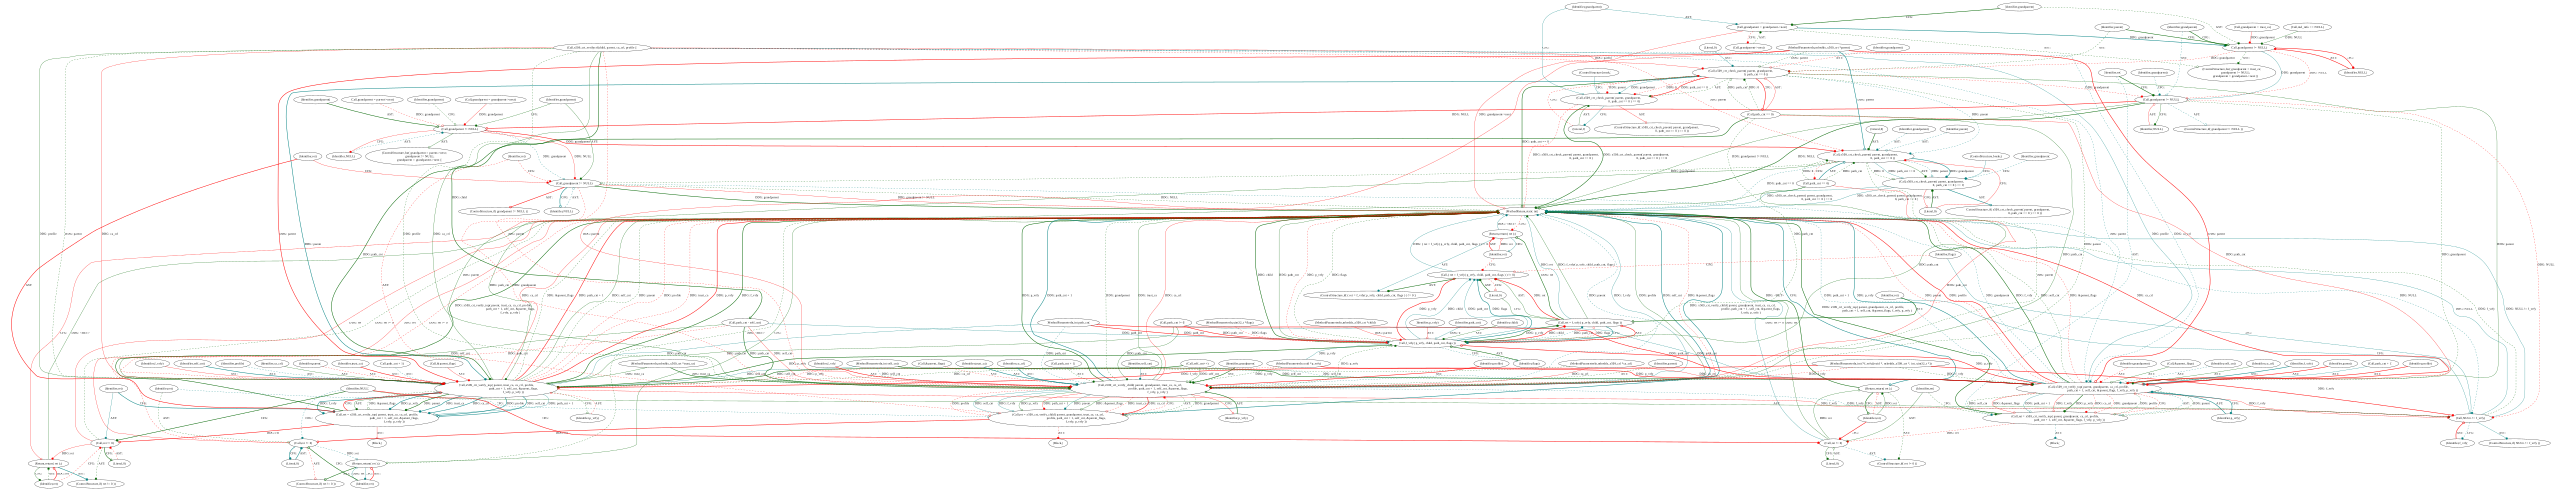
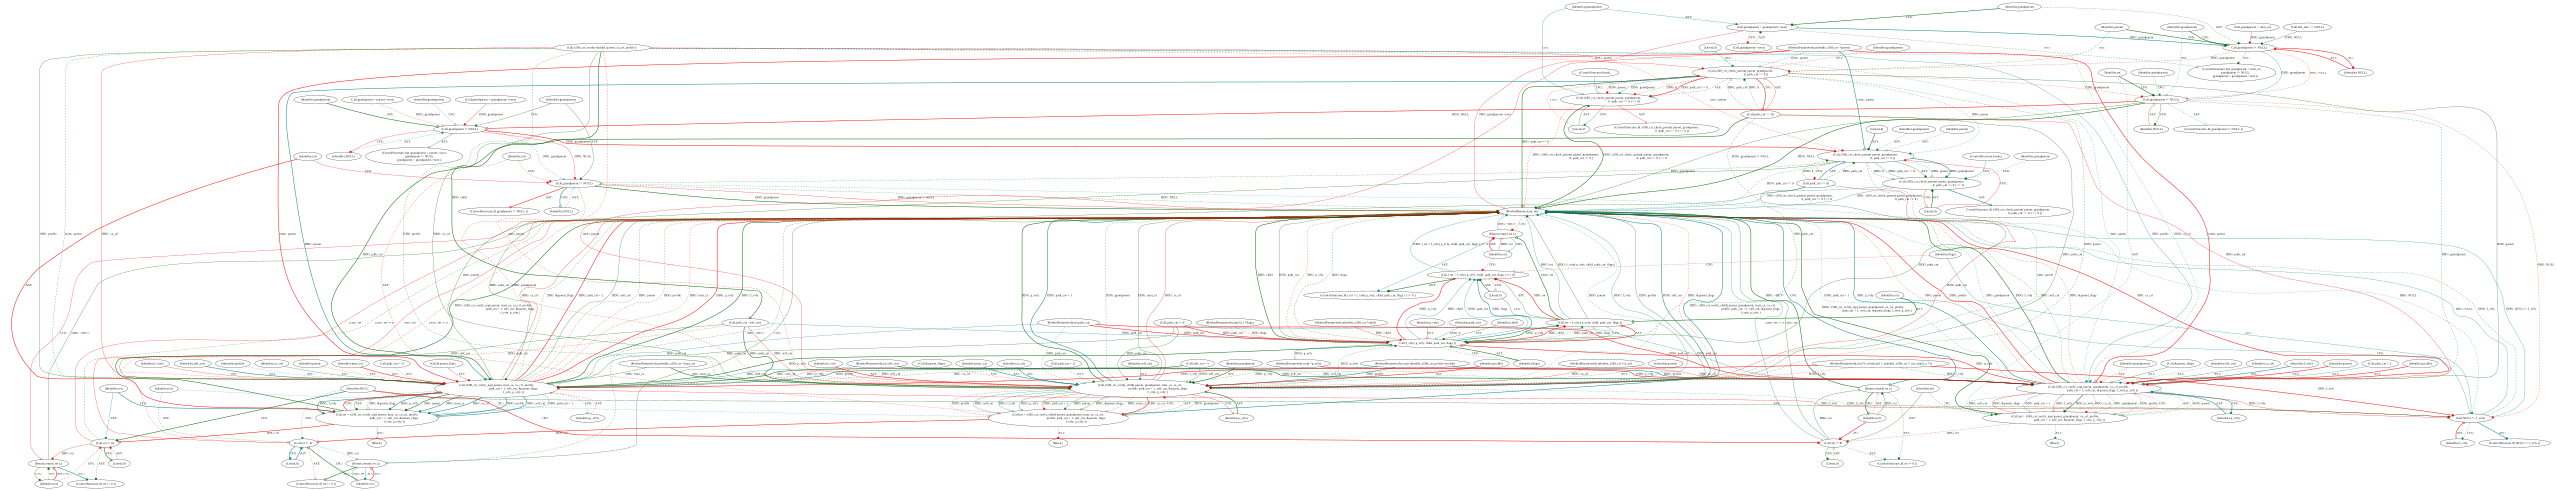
edge "(MethodParameterIn,mbedtls_x509_crt *child)" -> "(Call,f_vrfy( p_vrfy, child, path_cnt, flags ))": label "DDG: parent" -> "DDG: child"
edge "(Call,ret = f_vrfy( p_vrfy, child, path_cnt, flags ))" -> "(Call,f_vrfy( p_vrfy, child, path_cnt, flags ))": style bold -> solid
edge "(MethodParameterIn,void *p_vrfy)" -> "(Call,f_vrfy( p_vrfy, child, path_cnt, flags ))": reversed
node "(MethodParameterIn,const mbedtls_x509_crt_profile *profile)": added
edge "(Call,NULL != f_vrfy)" -> "(ControlStructure,if( NULL != f_vrfy ))": style solid -> bold
